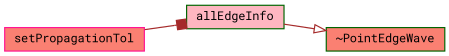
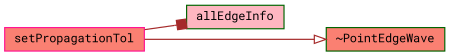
edge "allEdgeInfo" -> "~PointEdgeWave": now "setPropagationTol" -> "~PointEdgeWave"
